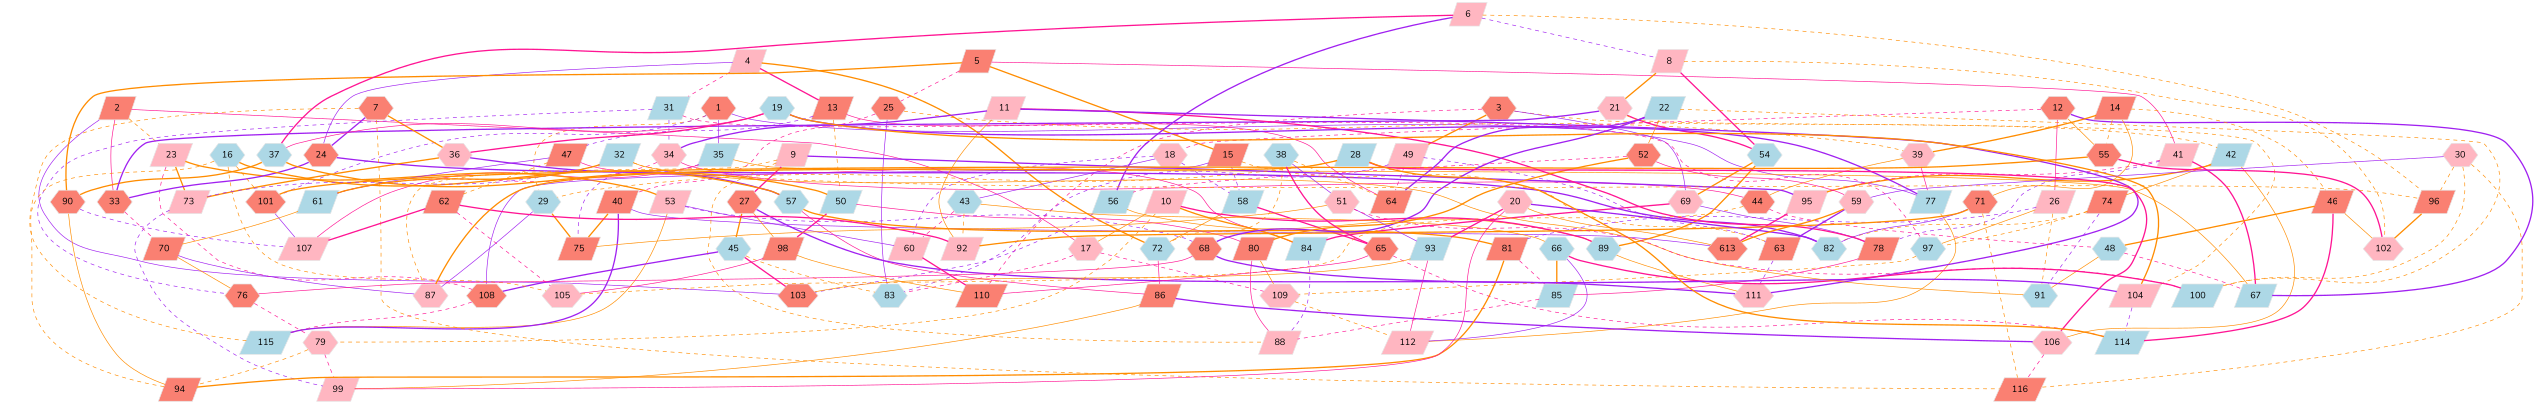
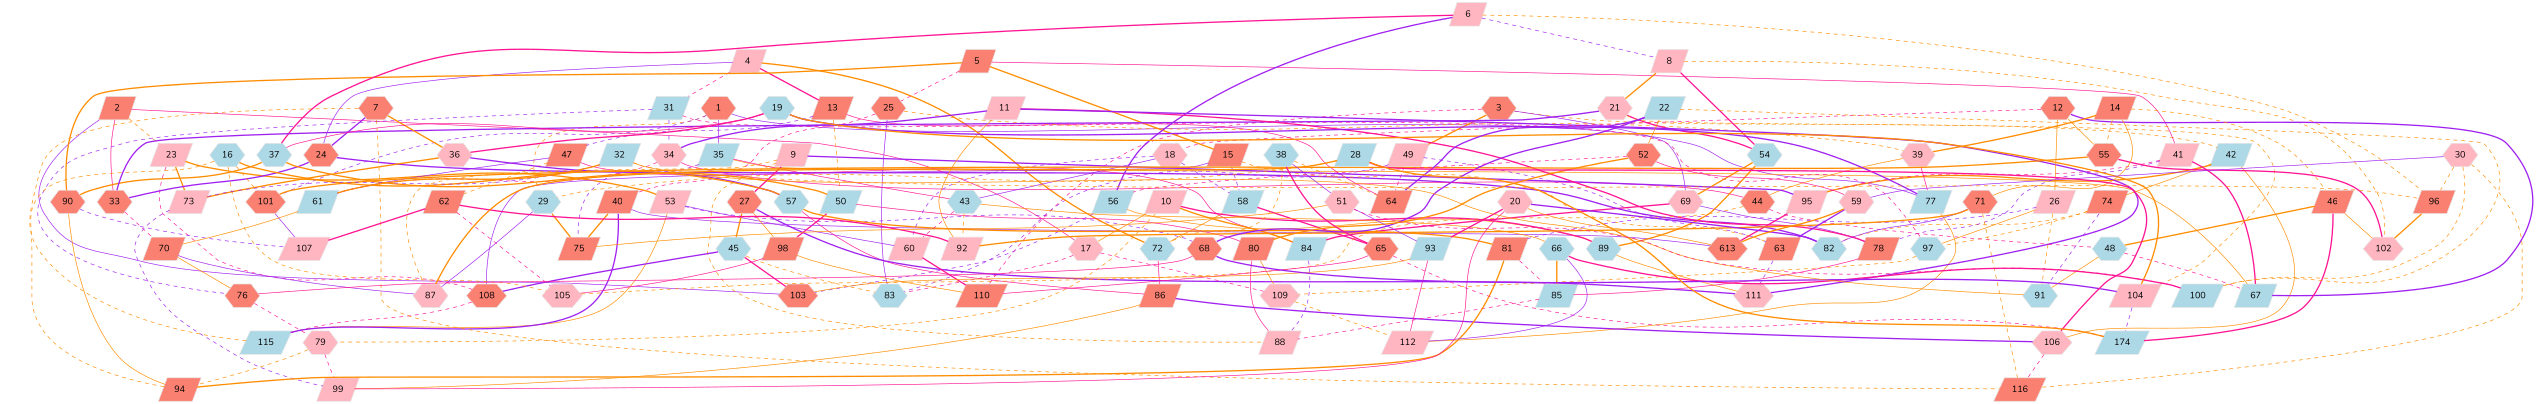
edge "12" -- "26": color deeppink -> darkorange
edge "35" -- "107": now "35" -- "43"
node "114": label "114" -> "174"
